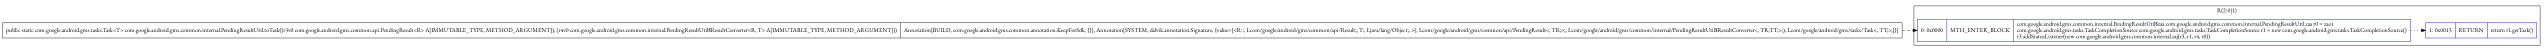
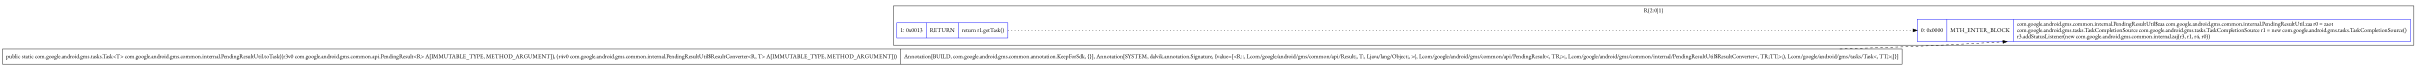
edge "0: 0x0000" -> "1: 0x0013": reversed
